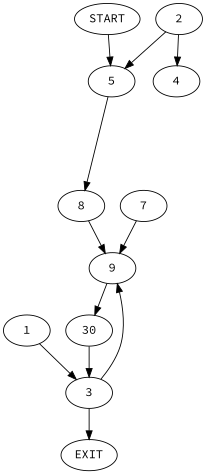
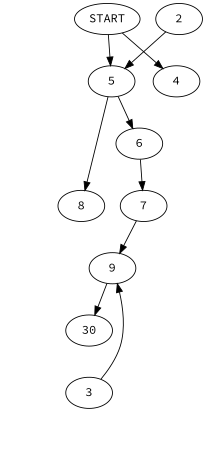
edge "2" -> "4": now "START" -> "4"
node "6": added
edge "8" -> "9": removed
node "1": removed
edge "30" -> "3": removed
node "EXIT": removed
